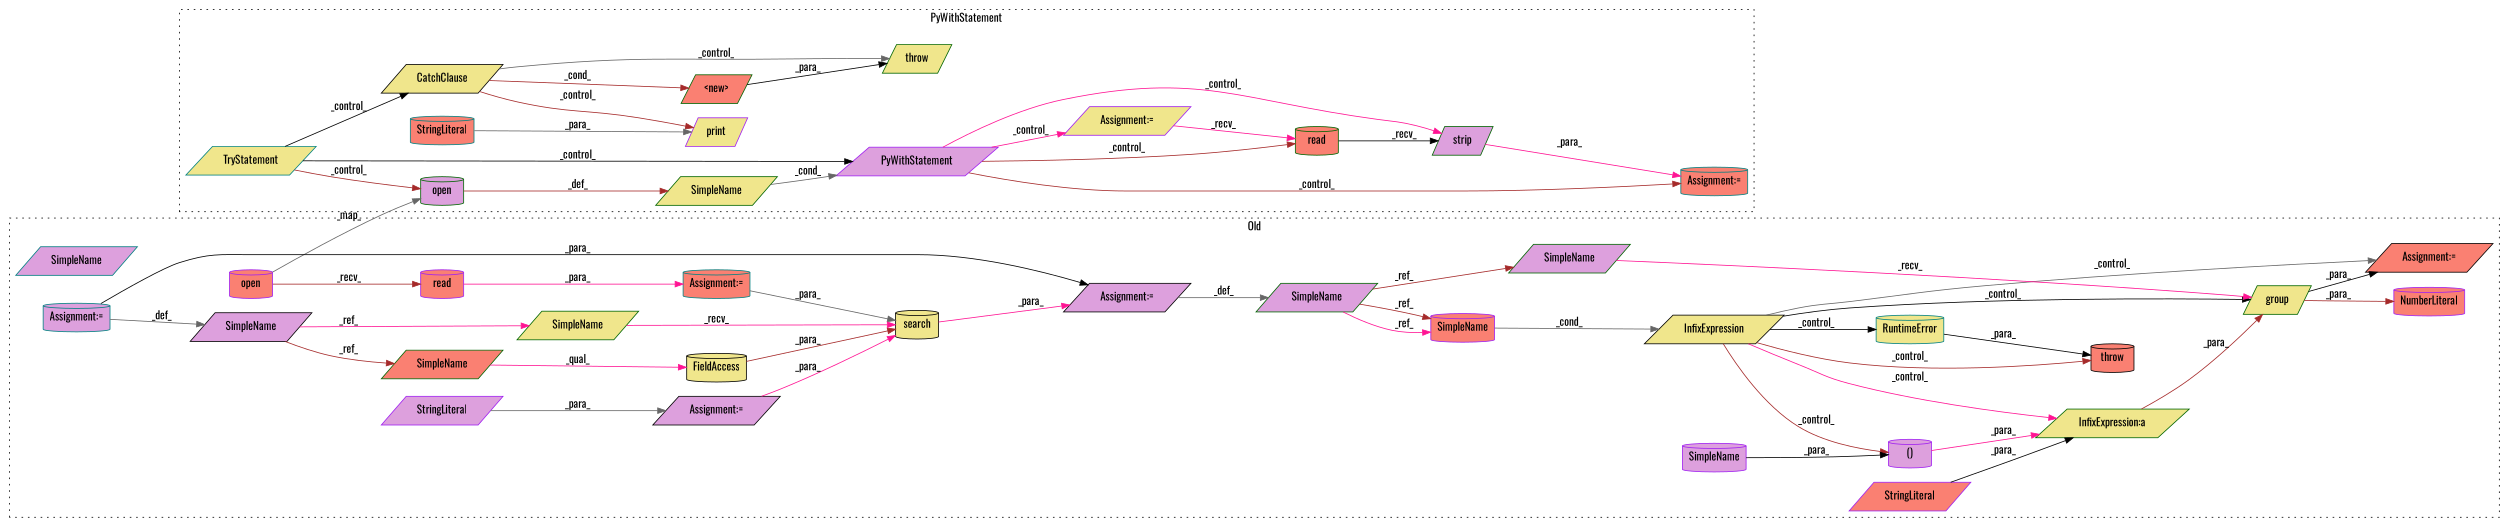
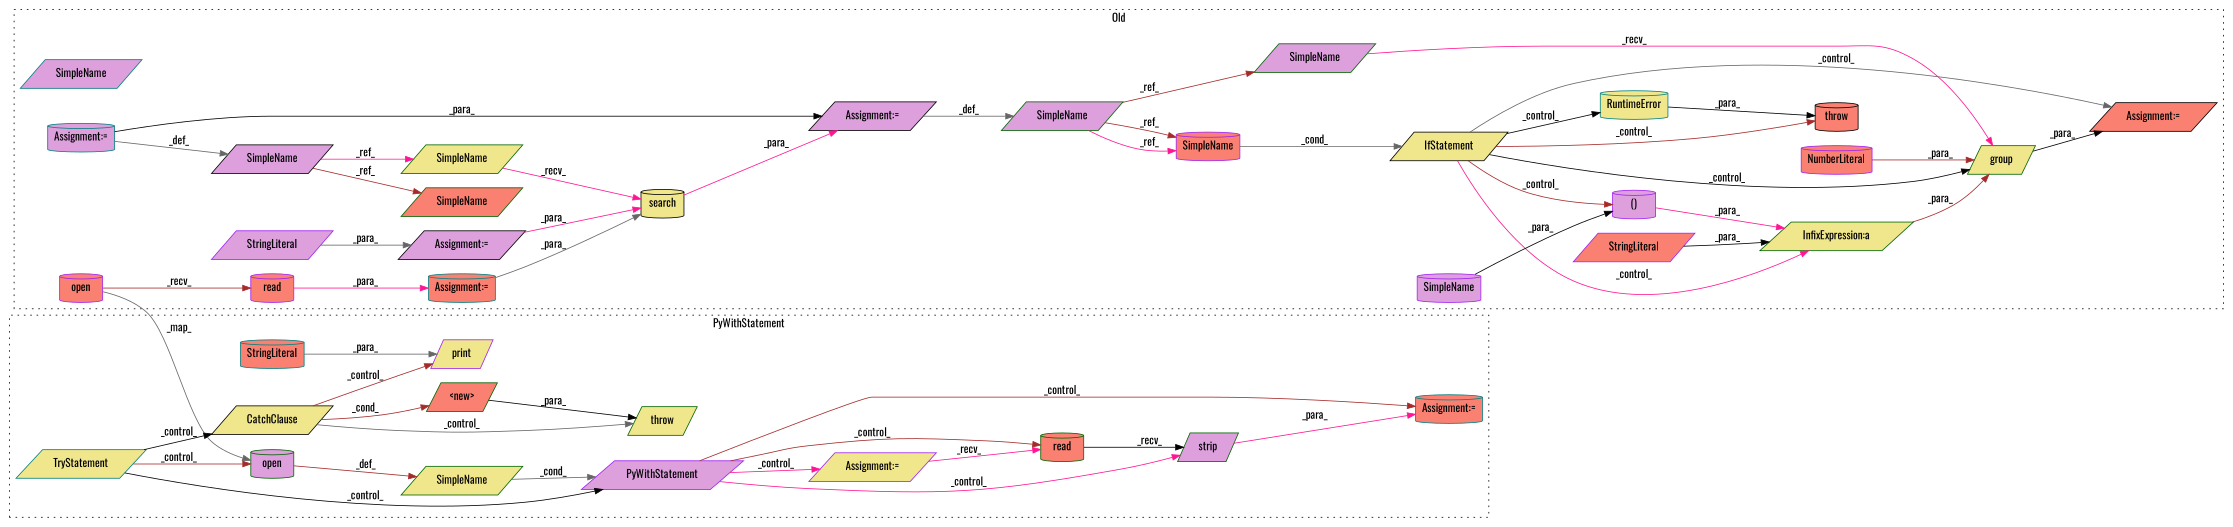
edge "group" -> "NumberLiteral": reversed
node "InfixExpression": label "InfixExpression" -> "IfStatement"
node "FieldAccess": removed
